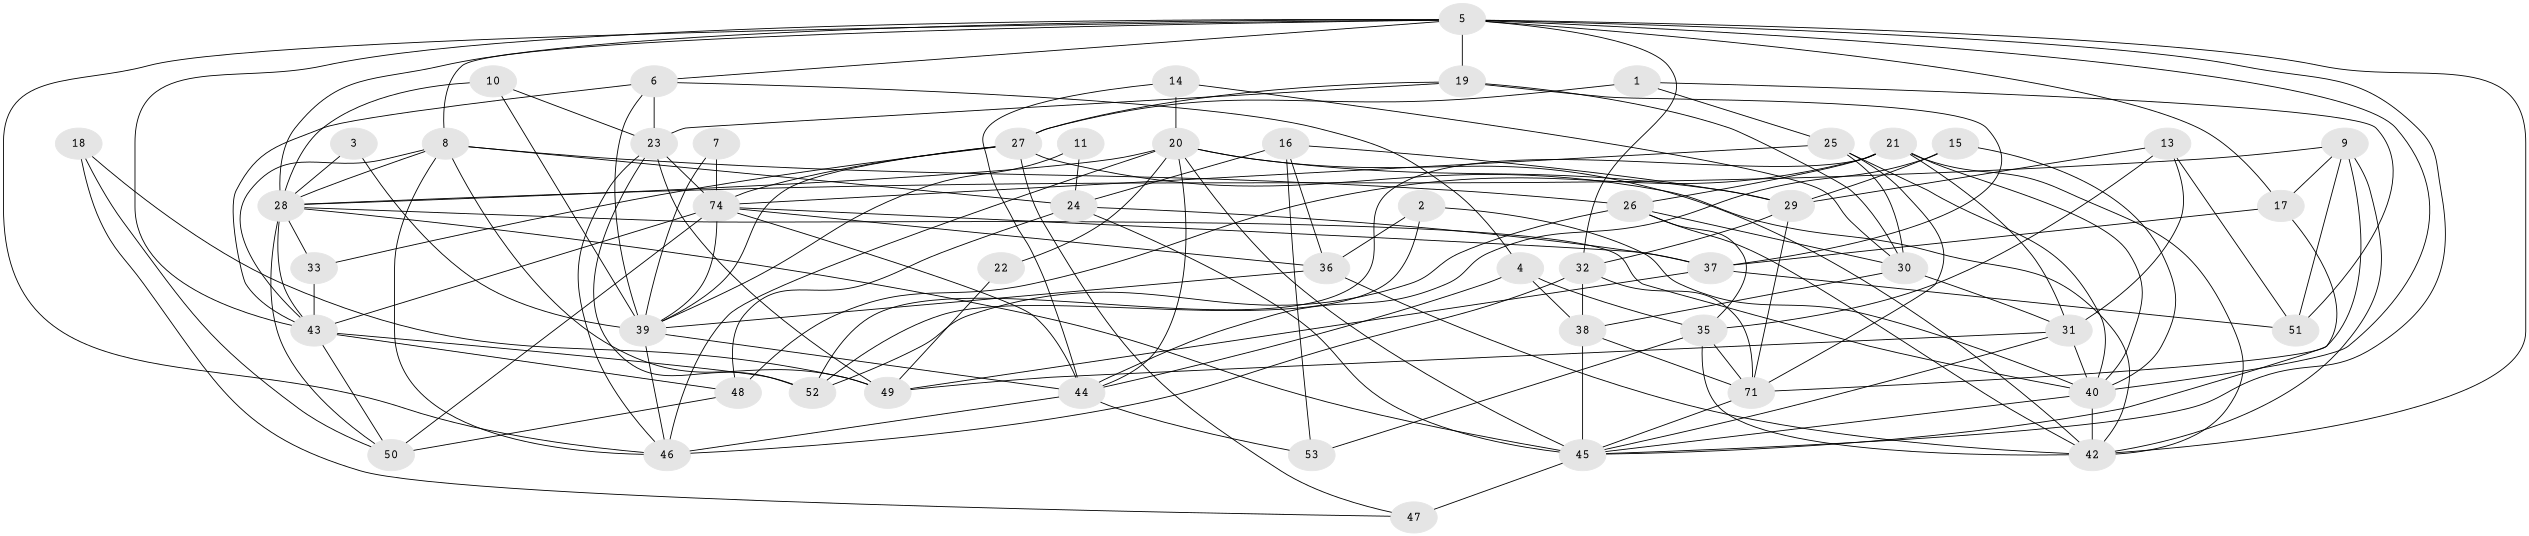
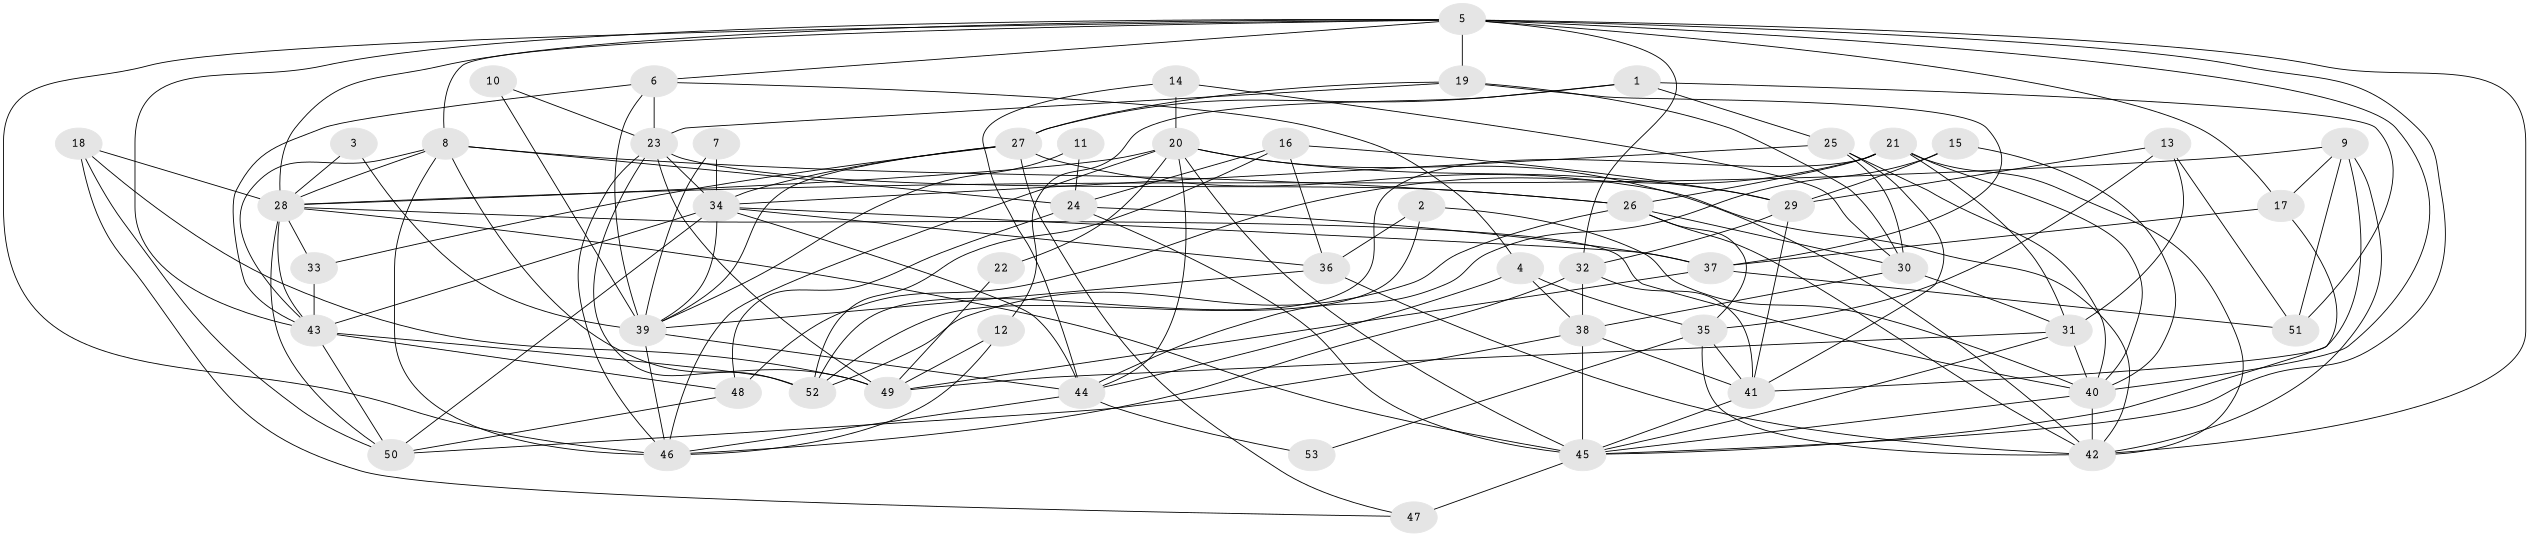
edge "10" -- "28": now "18" -- "28"
edge "23" -- "26": added
node "74": label "74" -> "34"
edge "16" -- "53": now "16" -- "52"
node "12": added
node "71": label "71" -> "41"
edge "38" -- "50": added
